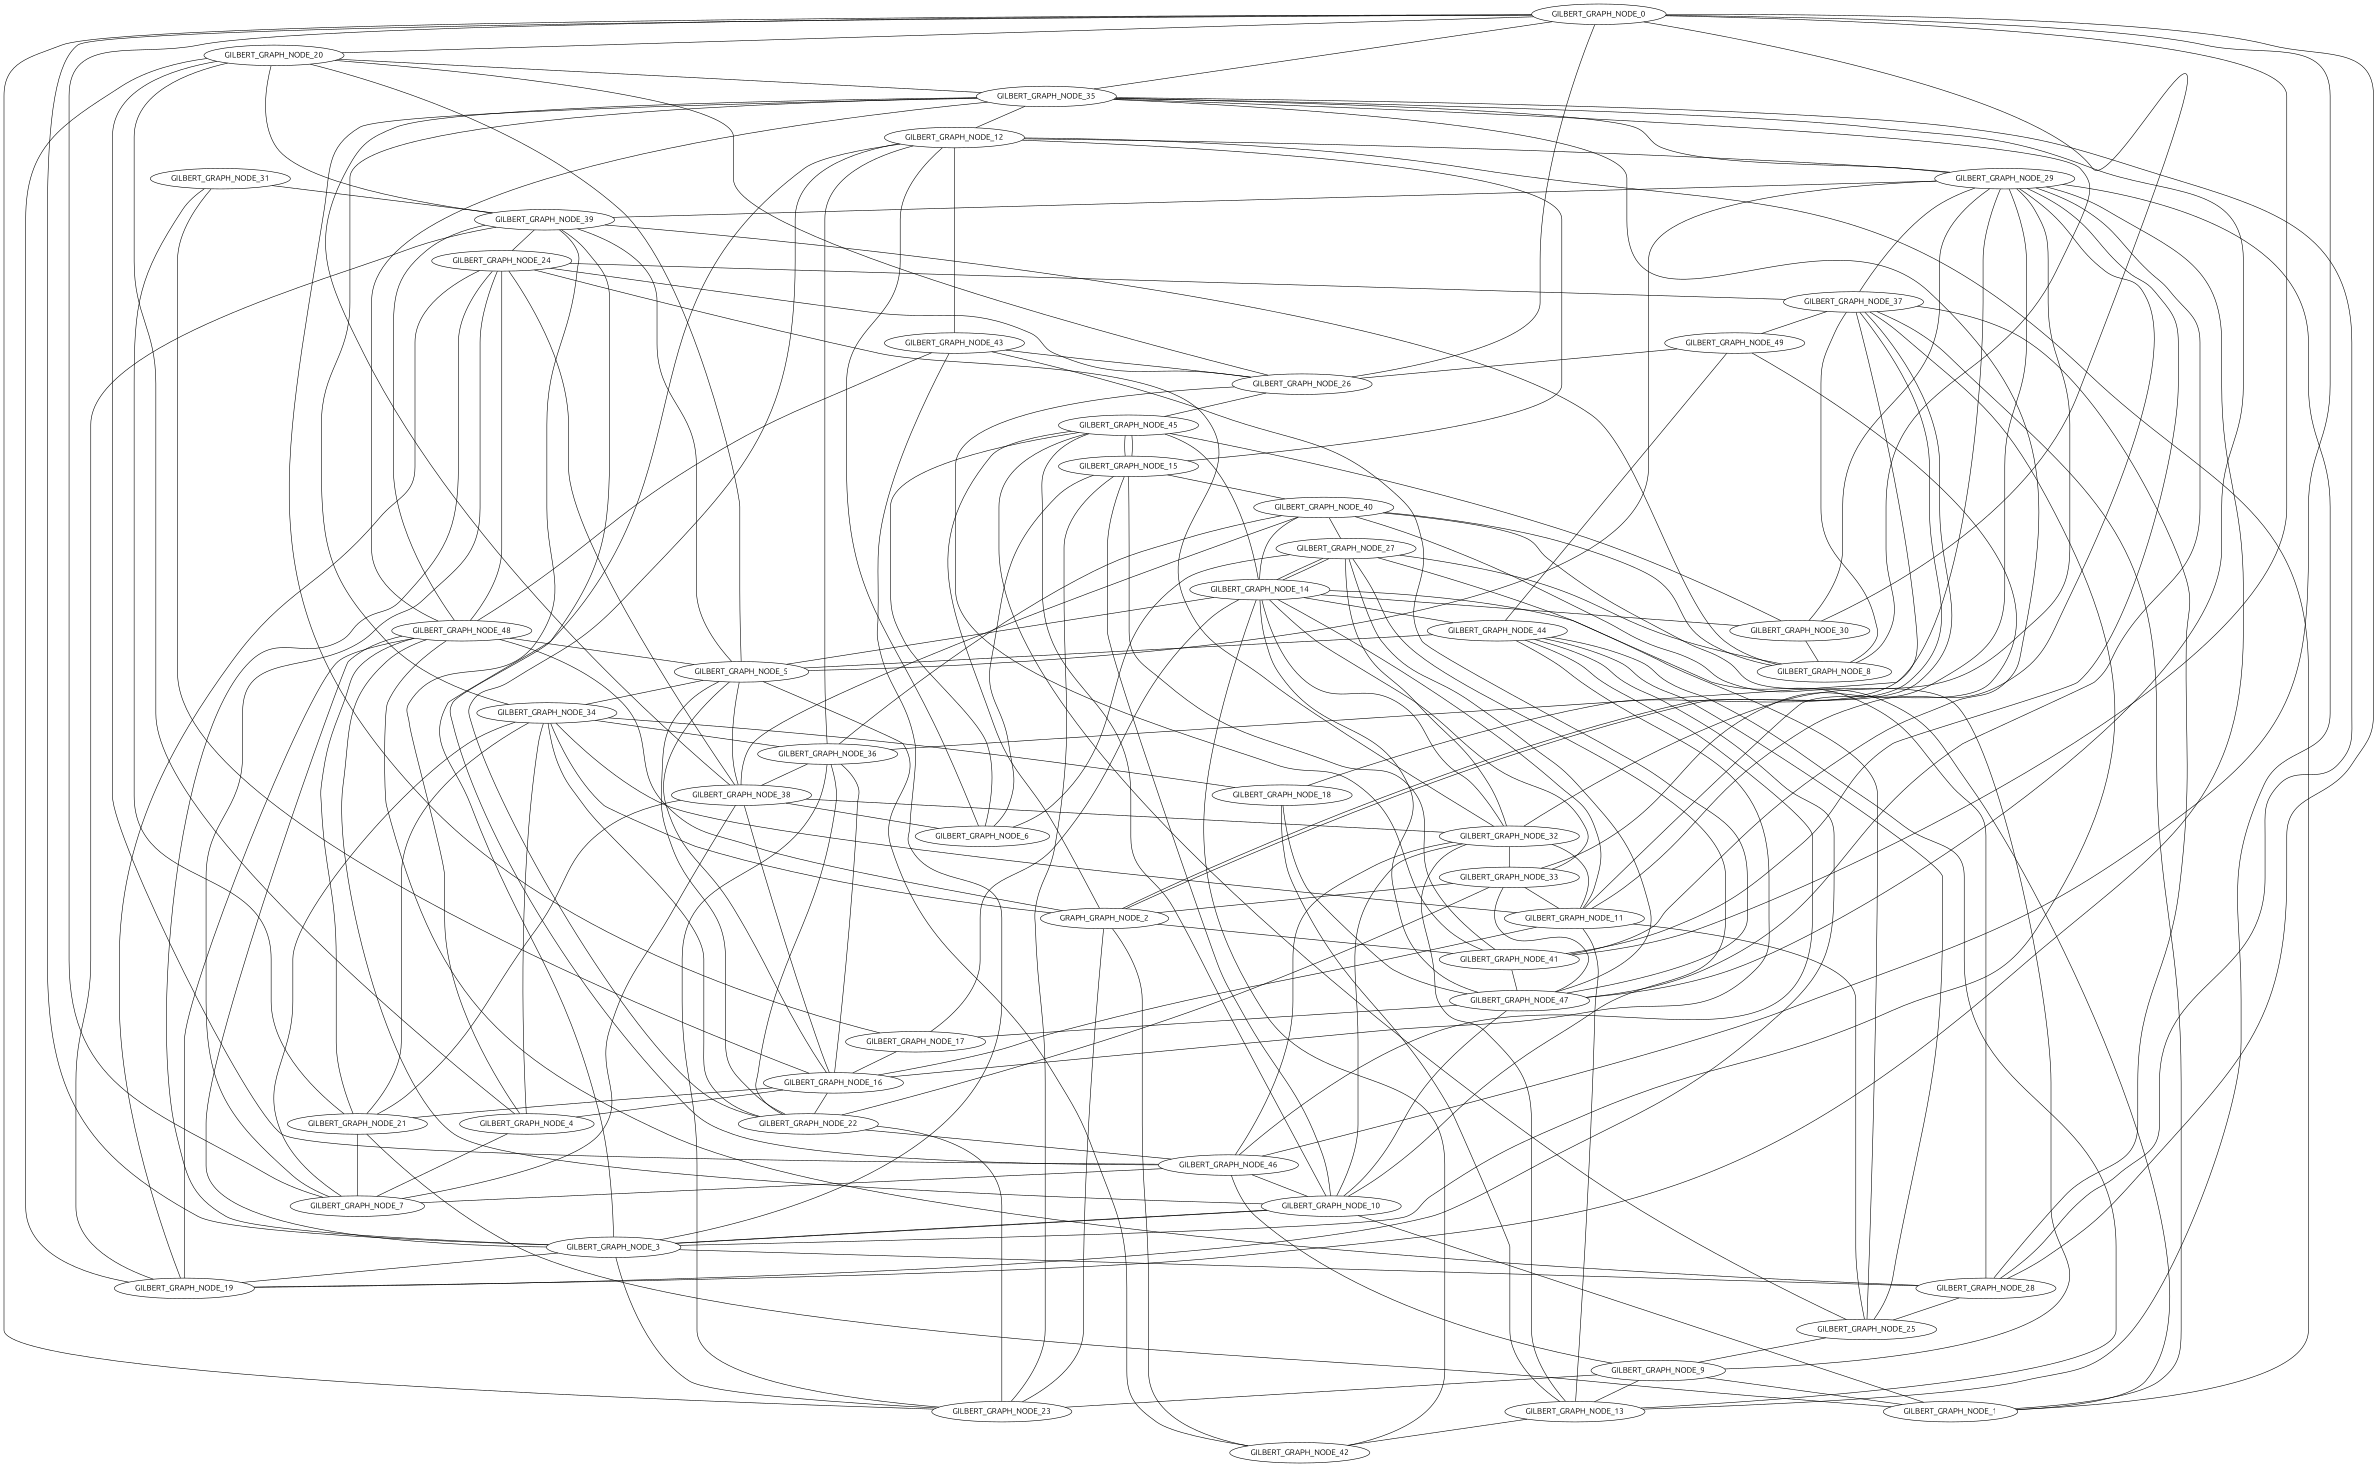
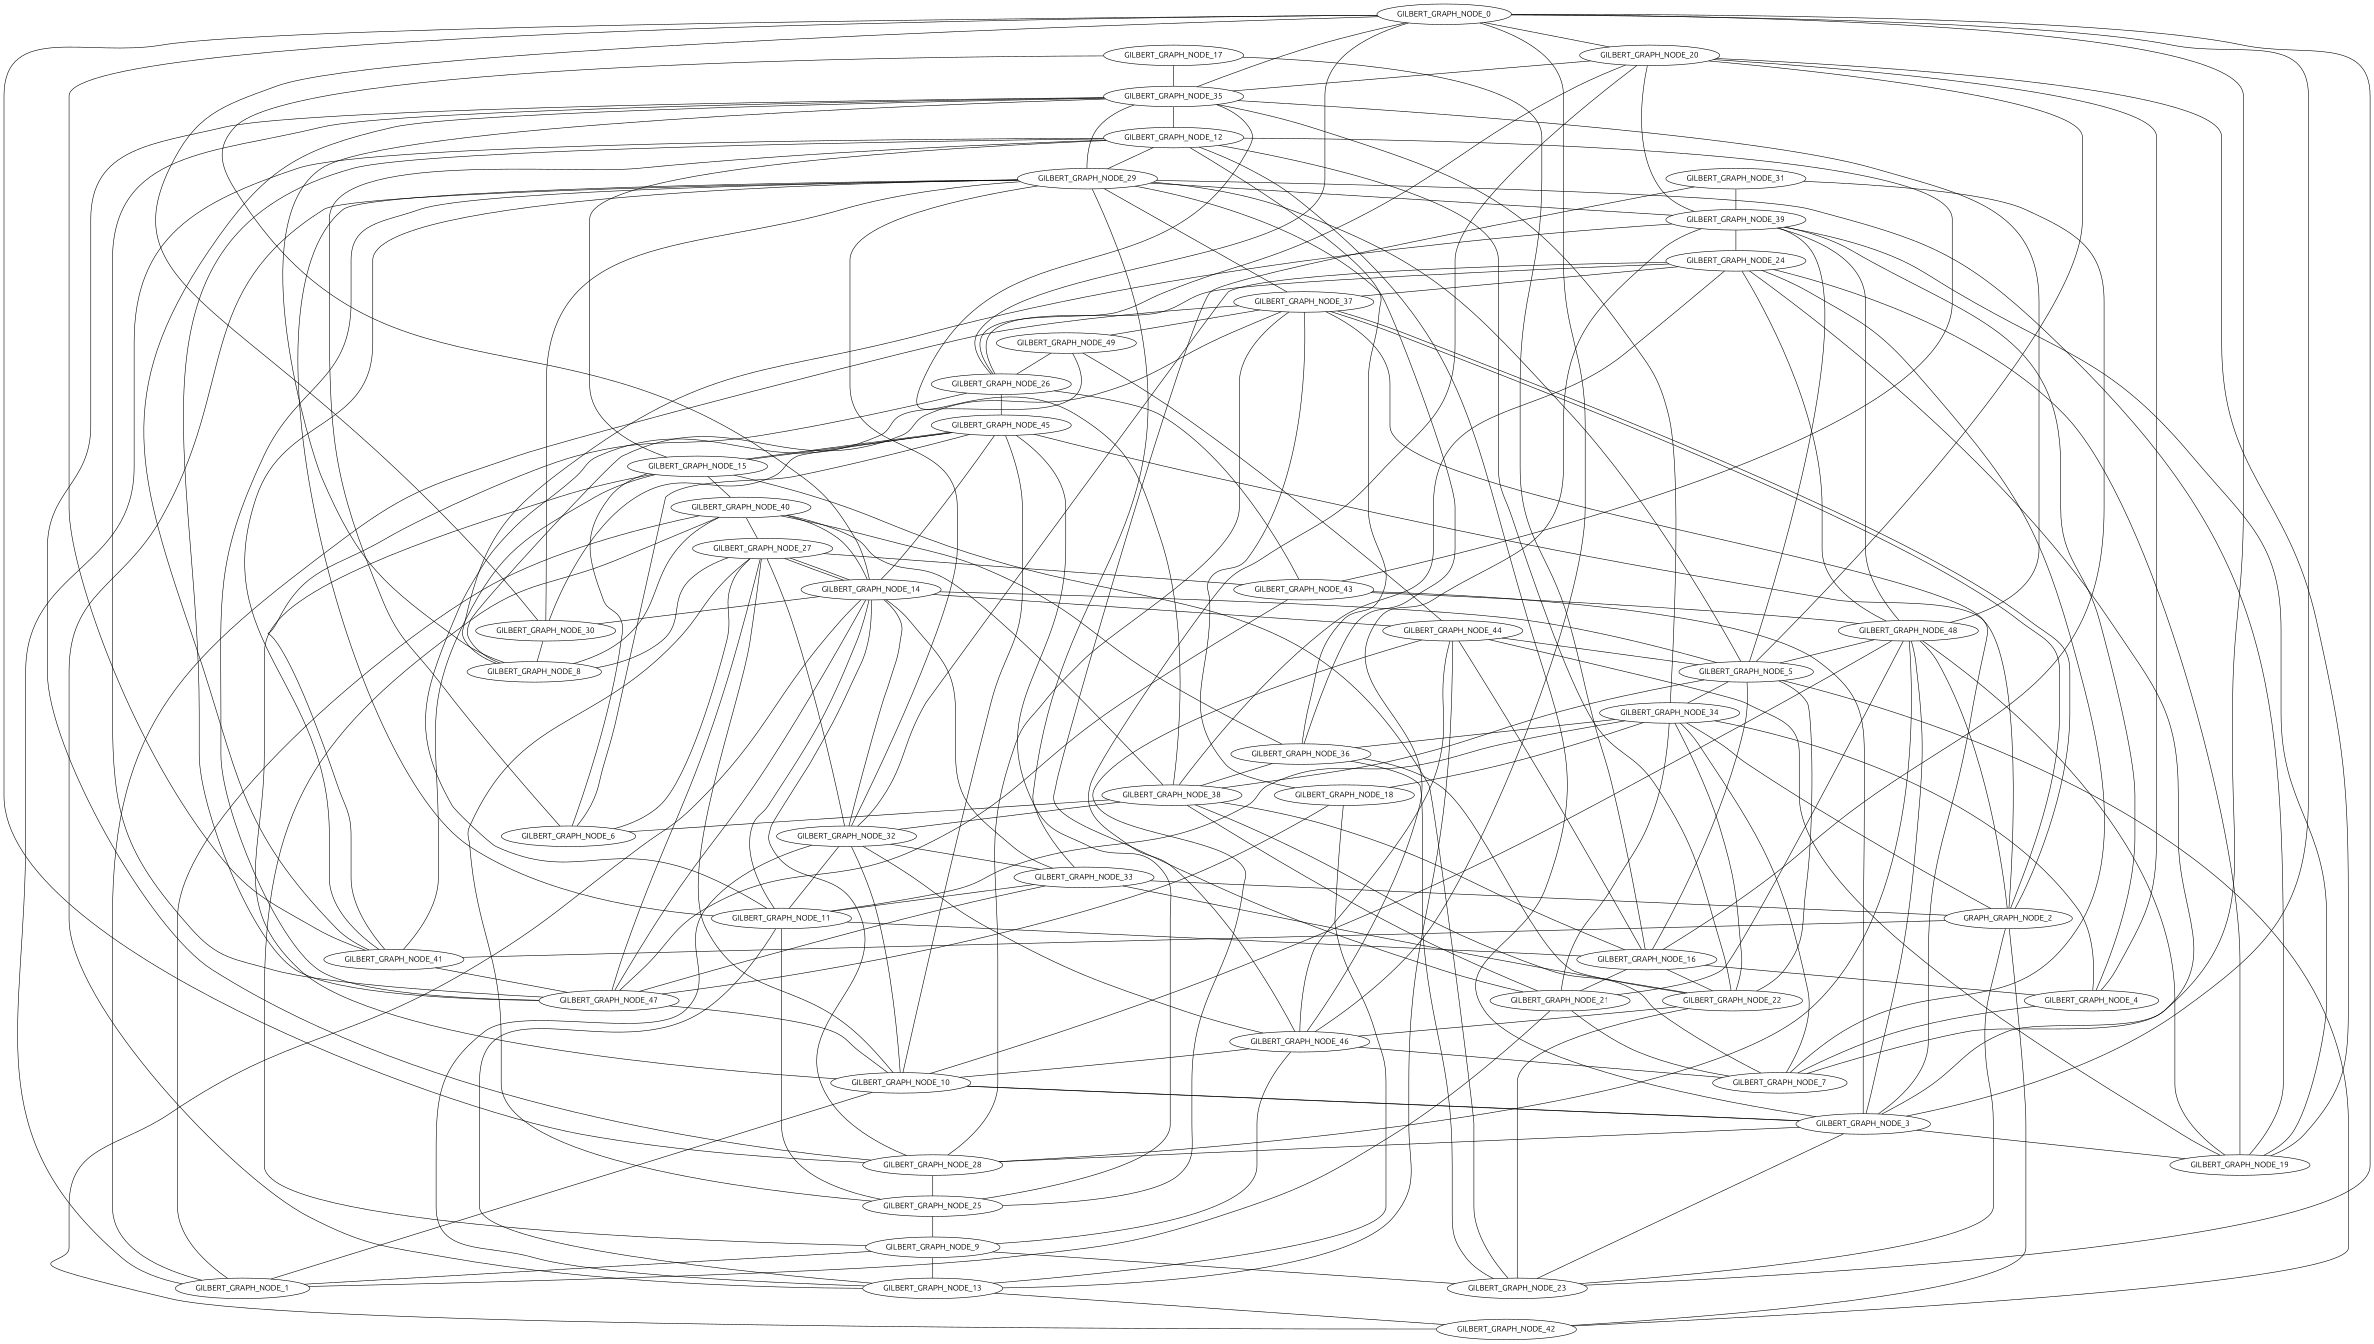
edge "GILBERT_GRAPH_NODE_27" -- "GILBERT_GRAPH_NODE_43": added
edge "GILBERT_GRAPH_NODE_36" -- "GILBERT_GRAPH_NODE_16": removed
edge "GILBERT_GRAPH_NODE_47" -- "GILBERT_GRAPH_NODE_17": now "GILBERT_GRAPH_NODE_47" -- "GILBERT_GRAPH_NODE_12"
